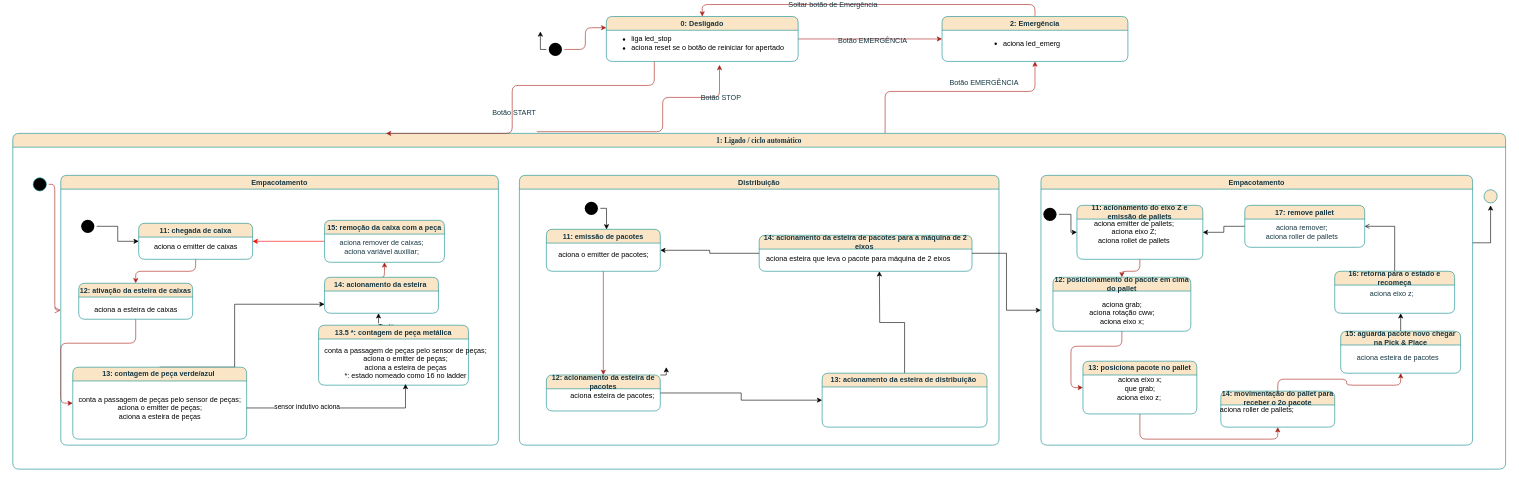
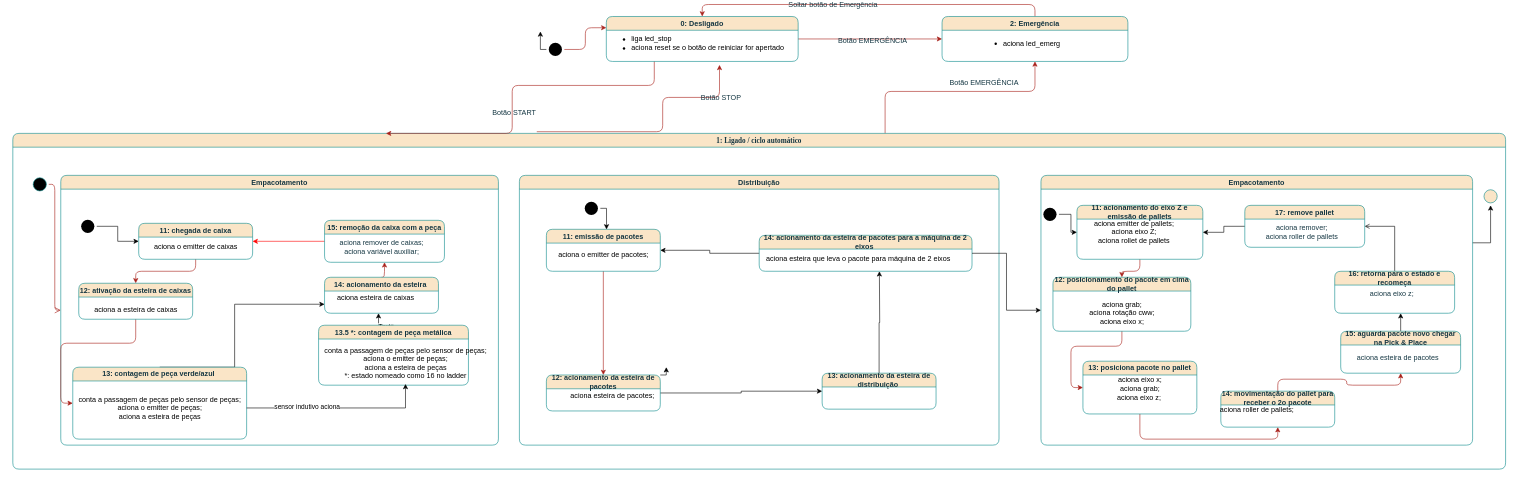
node "aciona esteira de caixas": added
node "aciona eixo x; que grab; aciona eixo z;": label "aciona eixo x; que grab; aciona eixo z;" -> "aciona eixo x; aciona grab; aciona eixo z;"
node "13: acionamento da esteira de distribuição": size 165x54 -> 114x36
